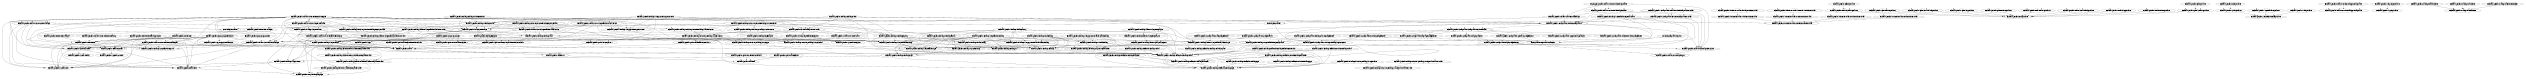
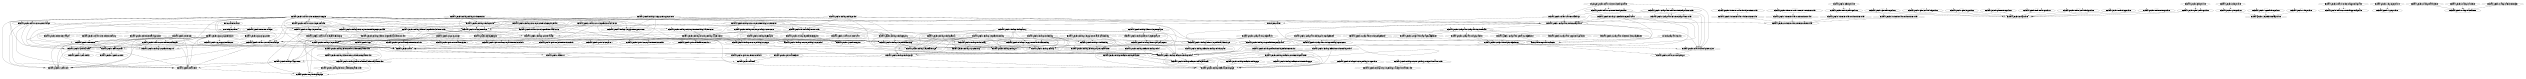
node "BoDi.IContainedInstance": added
node "TechTalk.SpecFlow.Bindings.BindingMatch": label "TechTalk.SpecFlow.Bindings.BindingMatch" -> "TechTalk.SpecFlow.Bindings.IContextManager"
node "TechTalk.SpecFlow.Configuration.TraceConfigElement": removed
node "TechTalk.SpecFlow.Assist.ProjectionExtensionMethods": added
node "TechTalk.SpecFlow.Assist.SetComparisonExtensionMethods": added
